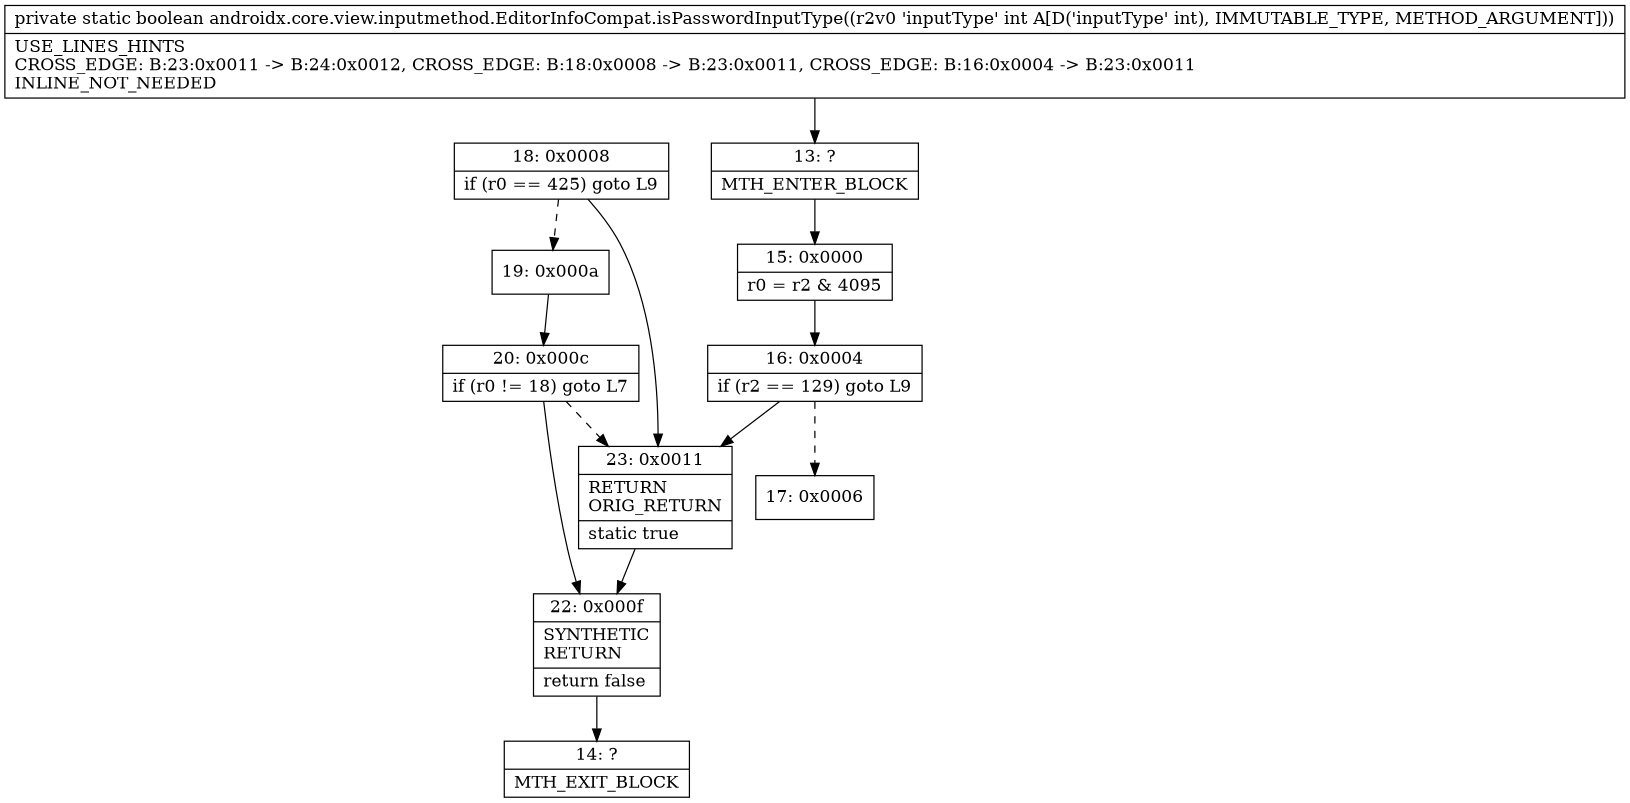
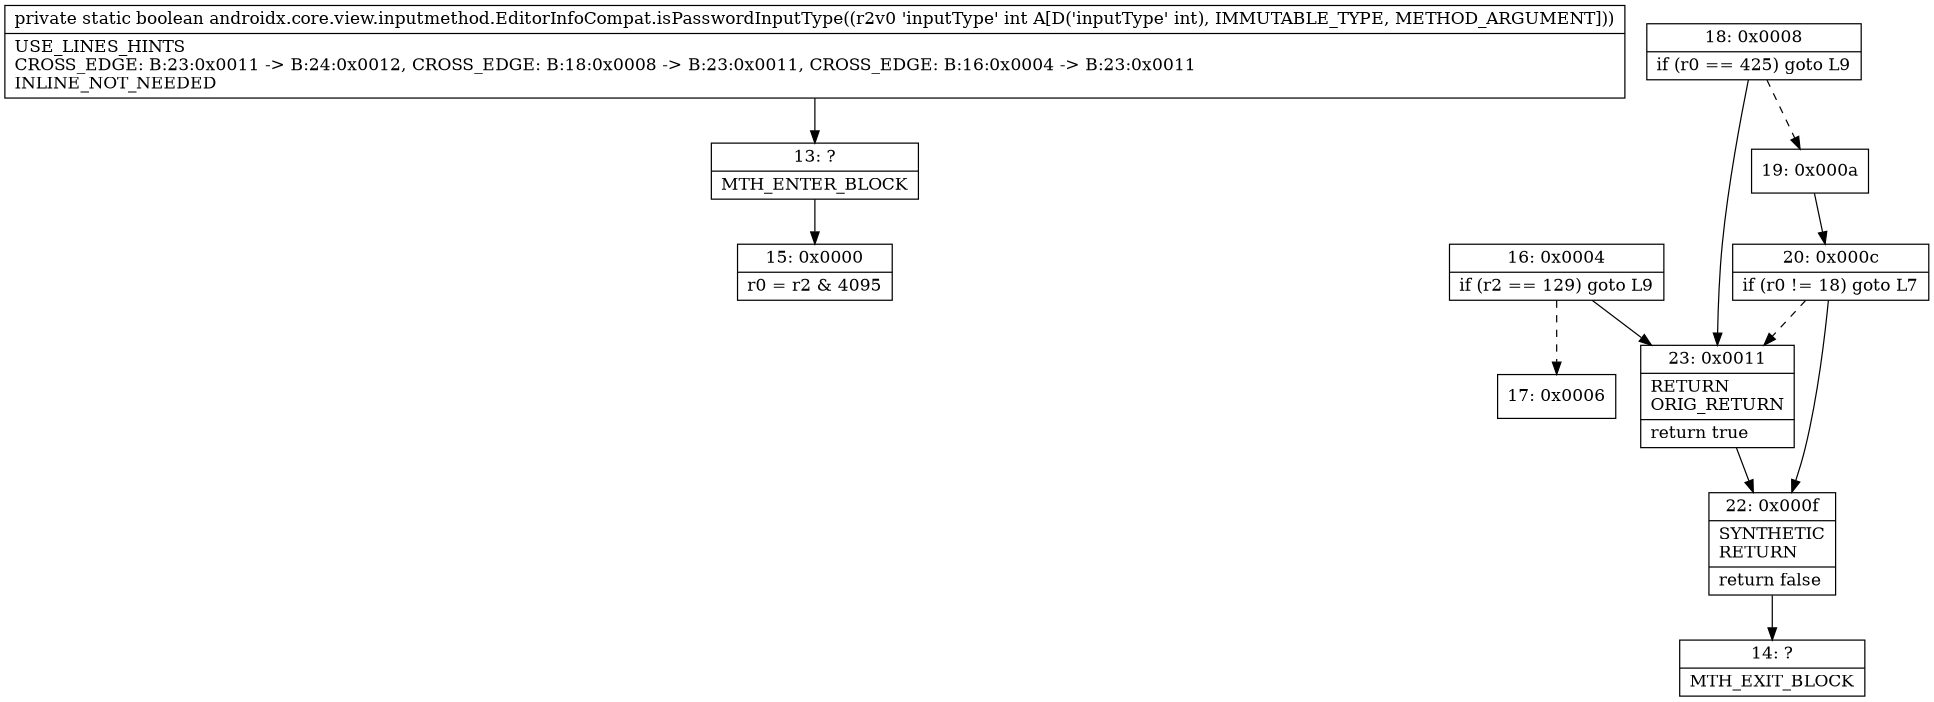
edge "15: 0x0000" -> "16: 0x0004": removed
node "23: 0x0011": text "static true" -> "return true"
